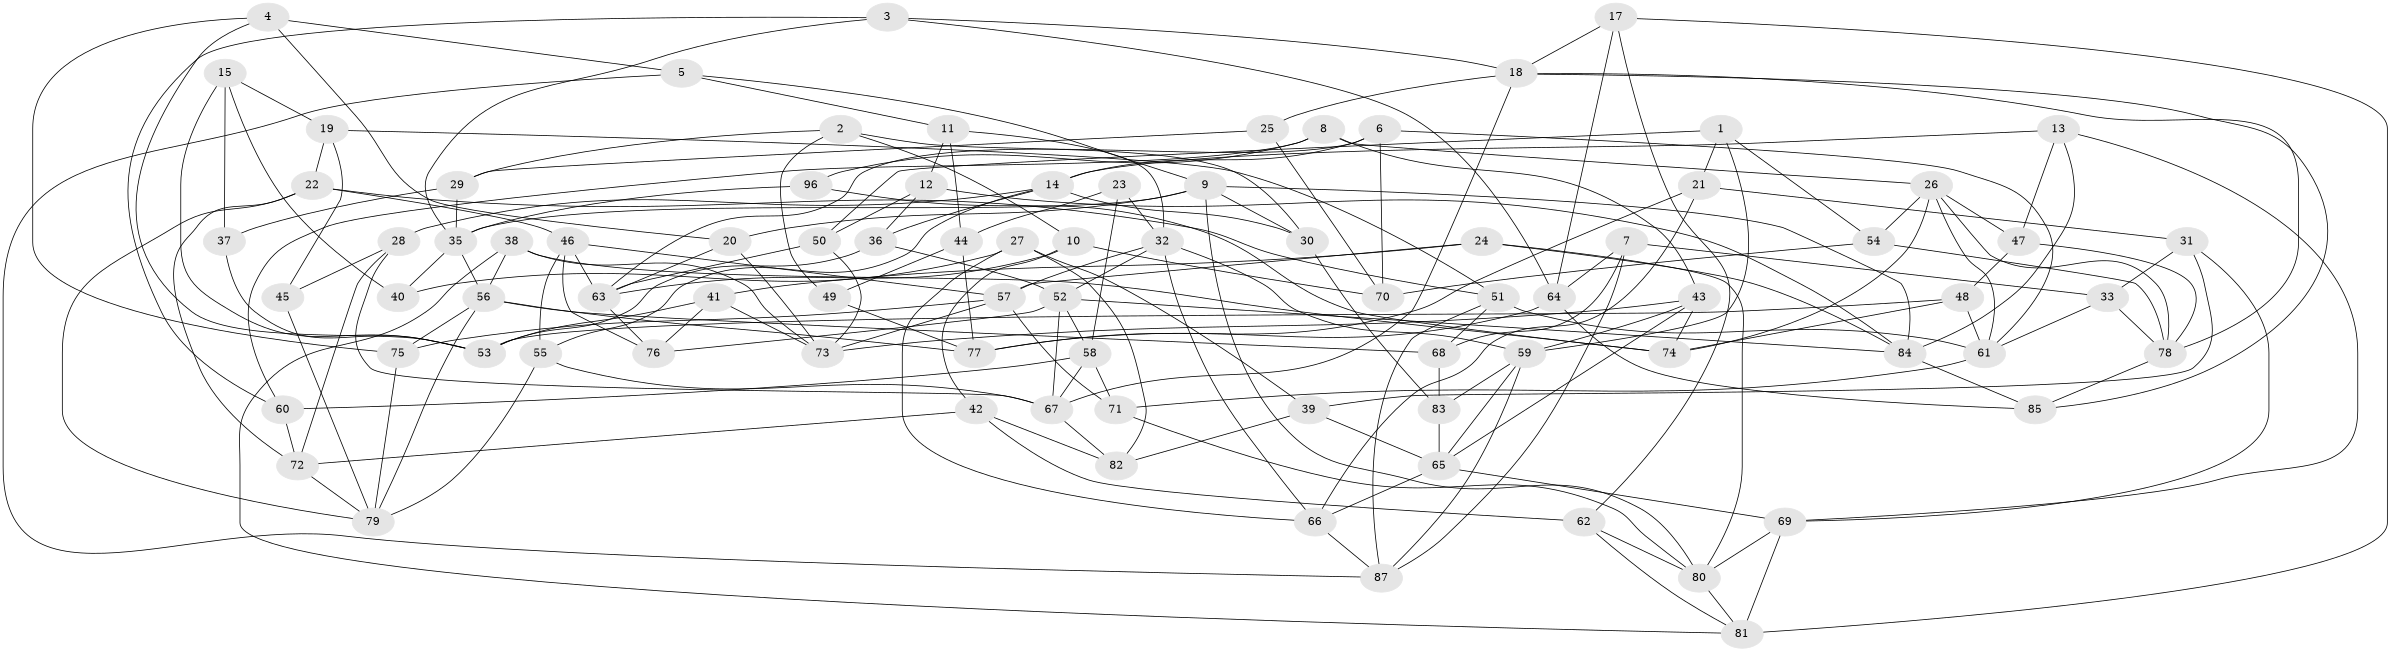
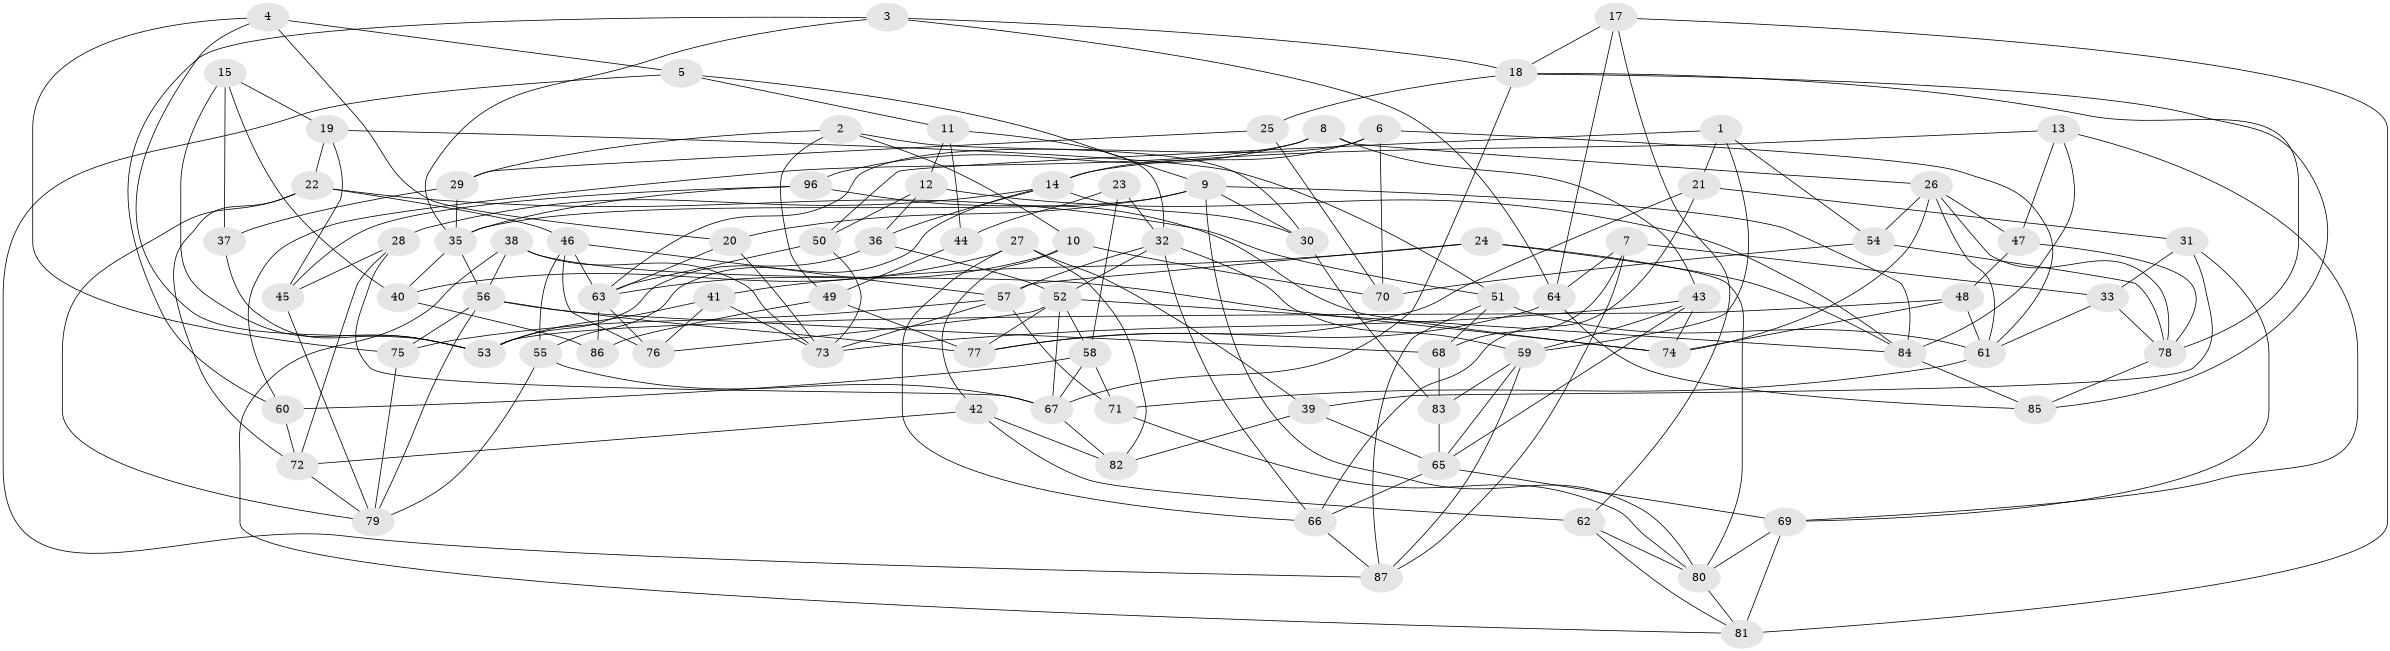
edge "96" -- "45": added
edge "44" -- "77": now "52" -- "77"
node "86": added
